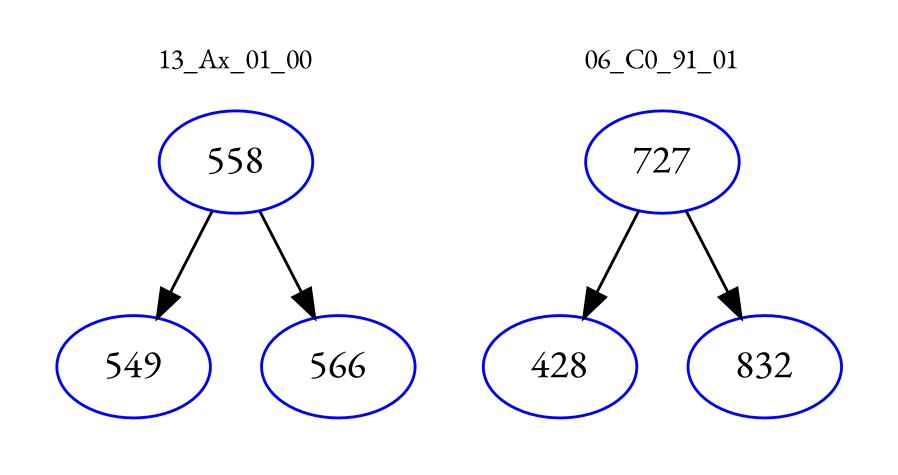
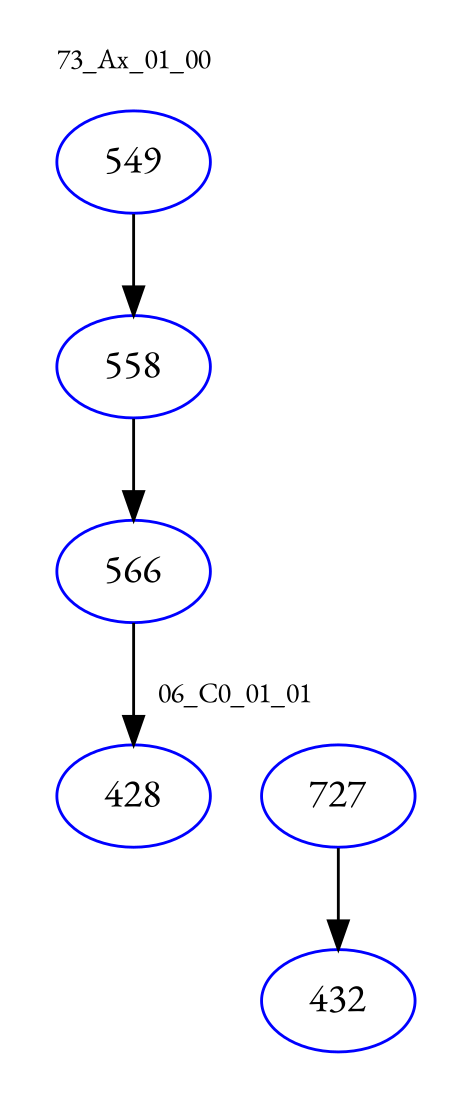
cluster "13_Ax_01_00": label "13_Ax_01_00" -> "73_Ax_01_00"
cluster "06_C0_91_01": label "06_C0_91_01" -> "06_C0_01_01"
edge "558" -> "549": reversed
edge "727" -> "428": now "566" -> "428"
node "832": label "832" -> "432"
